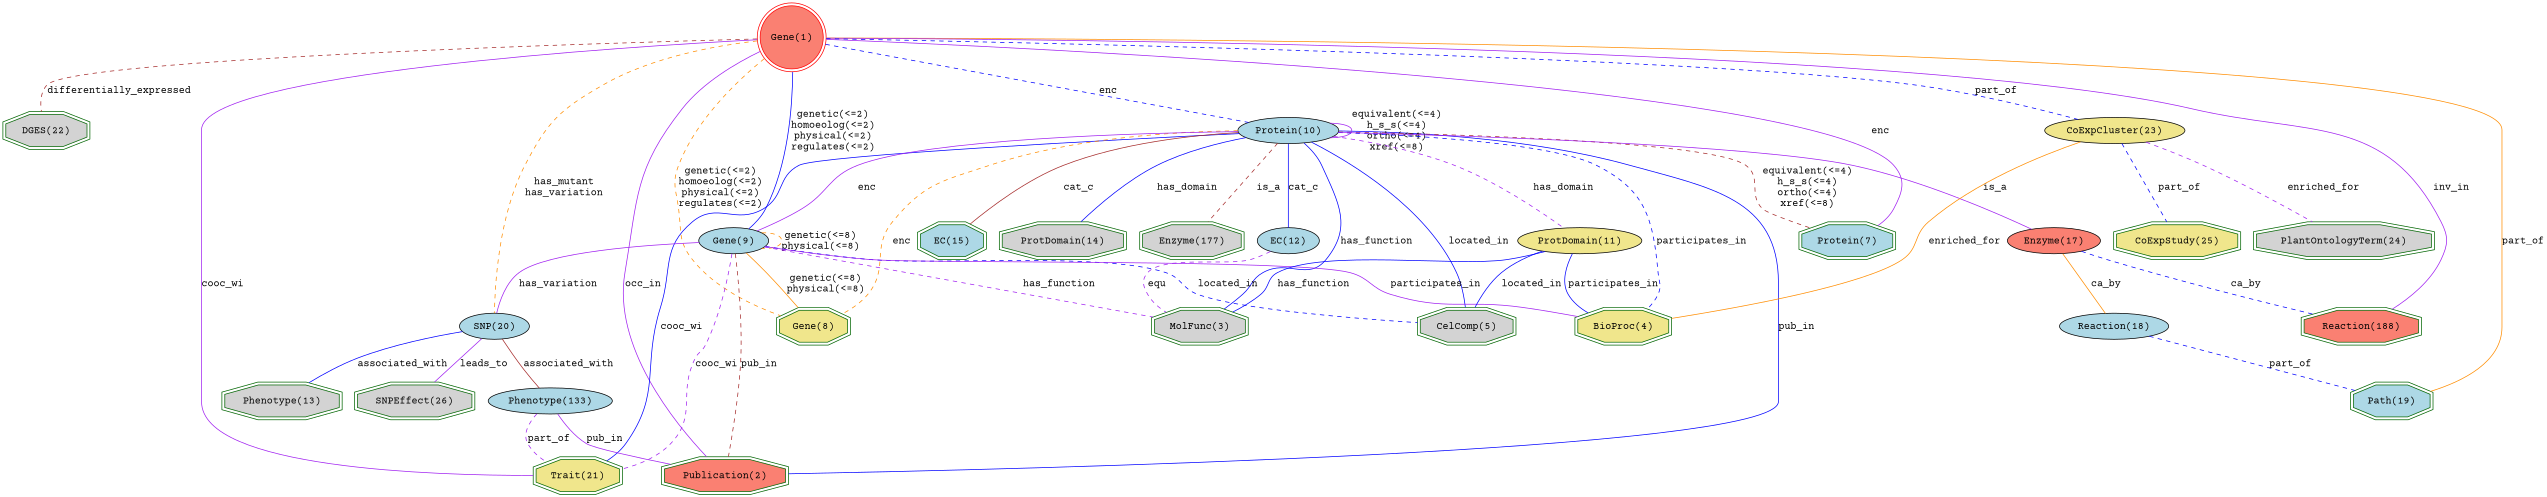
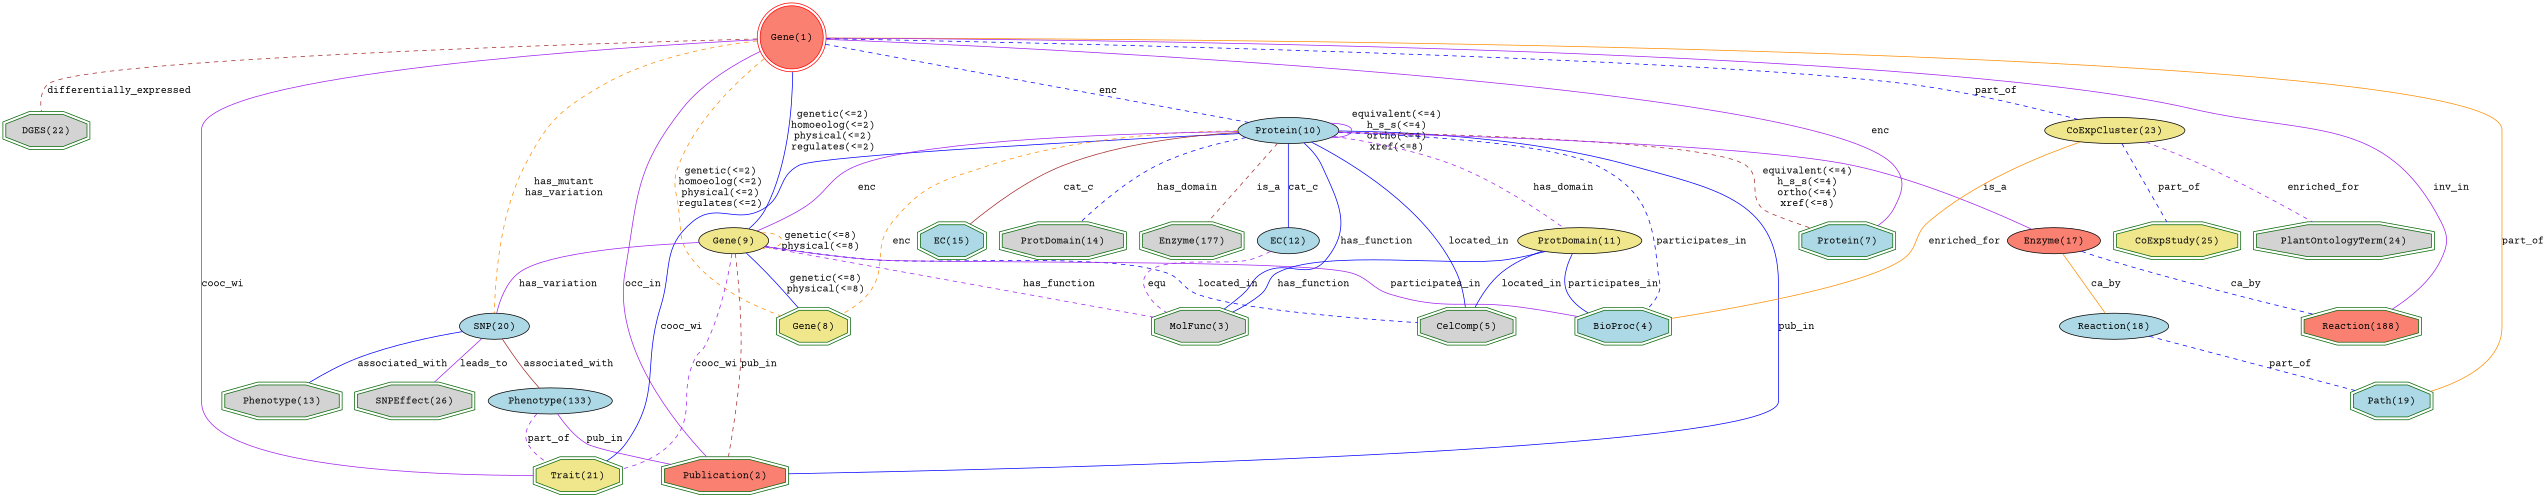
edge "Protein(10)" -- "ProtDomain(14)": style solid -> dashed
node "Gene(9)": fillcolor lightblue -> khaki
edge "Gene(9)" -- "Gene(8)": color darkorange -> blue
node "BioProc(4)": fillcolor khaki -> lightblue
